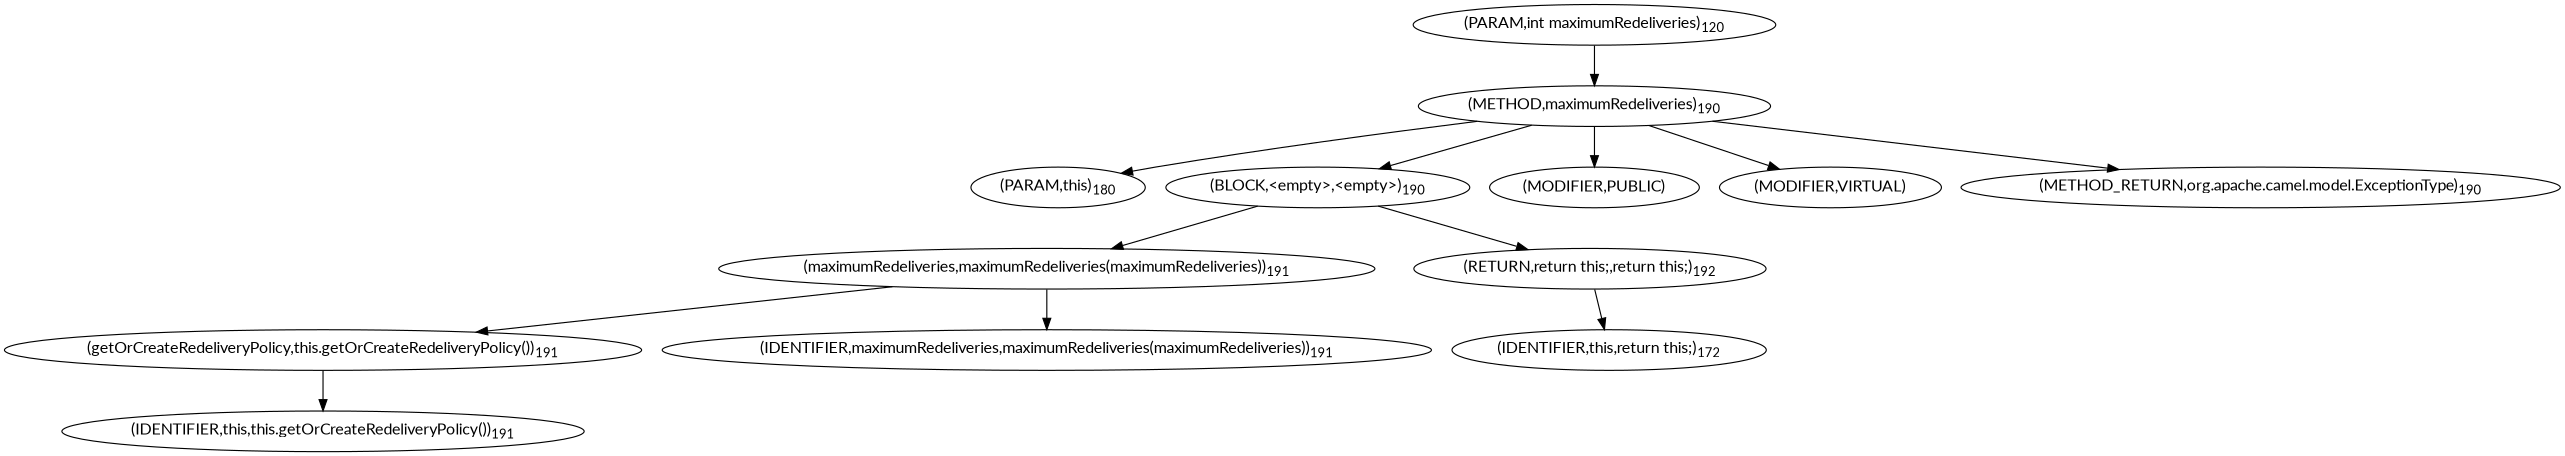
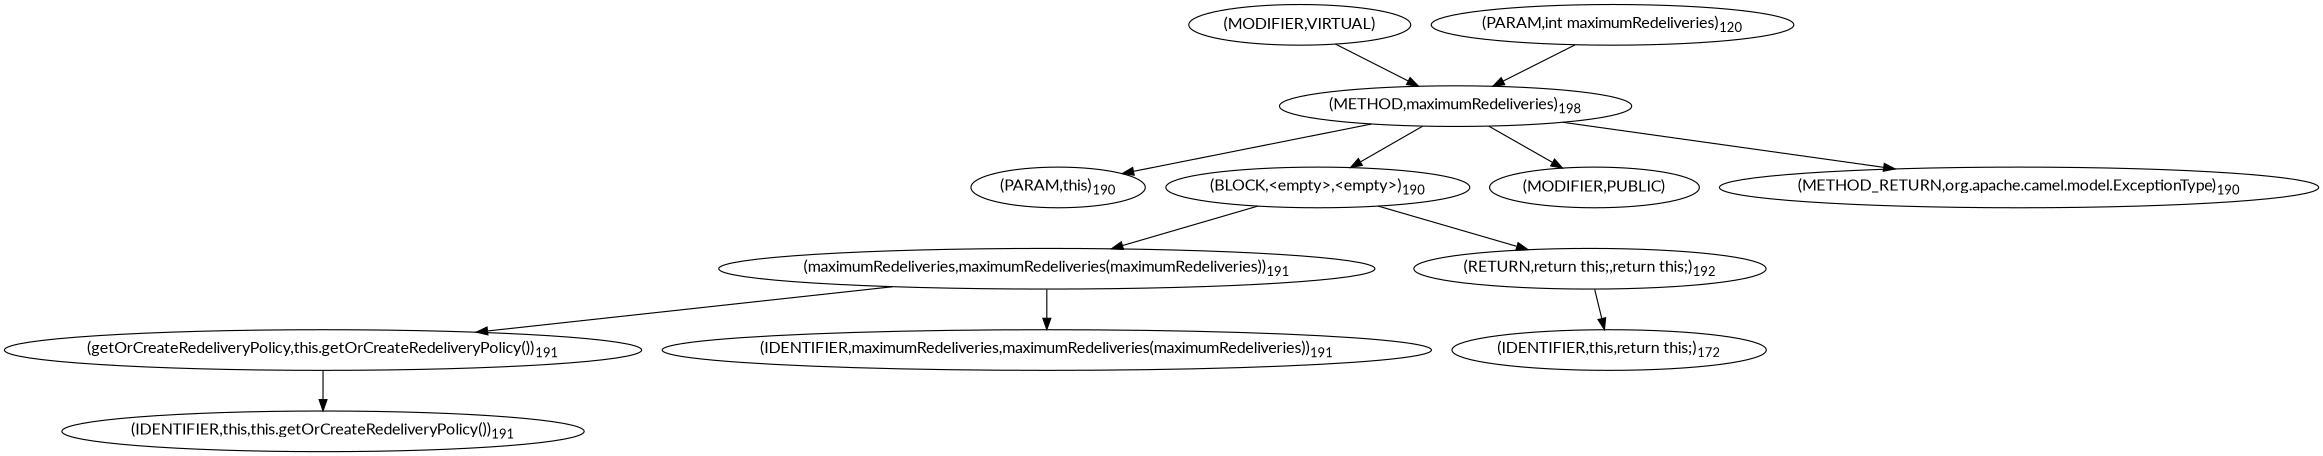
node "(METHOD,maximumRedeliveries)": text "190" -> "198"
edge "(METHOD,maximumRedeliveries)" -> "(MODIFIER,VIRTUAL)": reversed
node "(PARAM,this)": text "180" -> "190"
